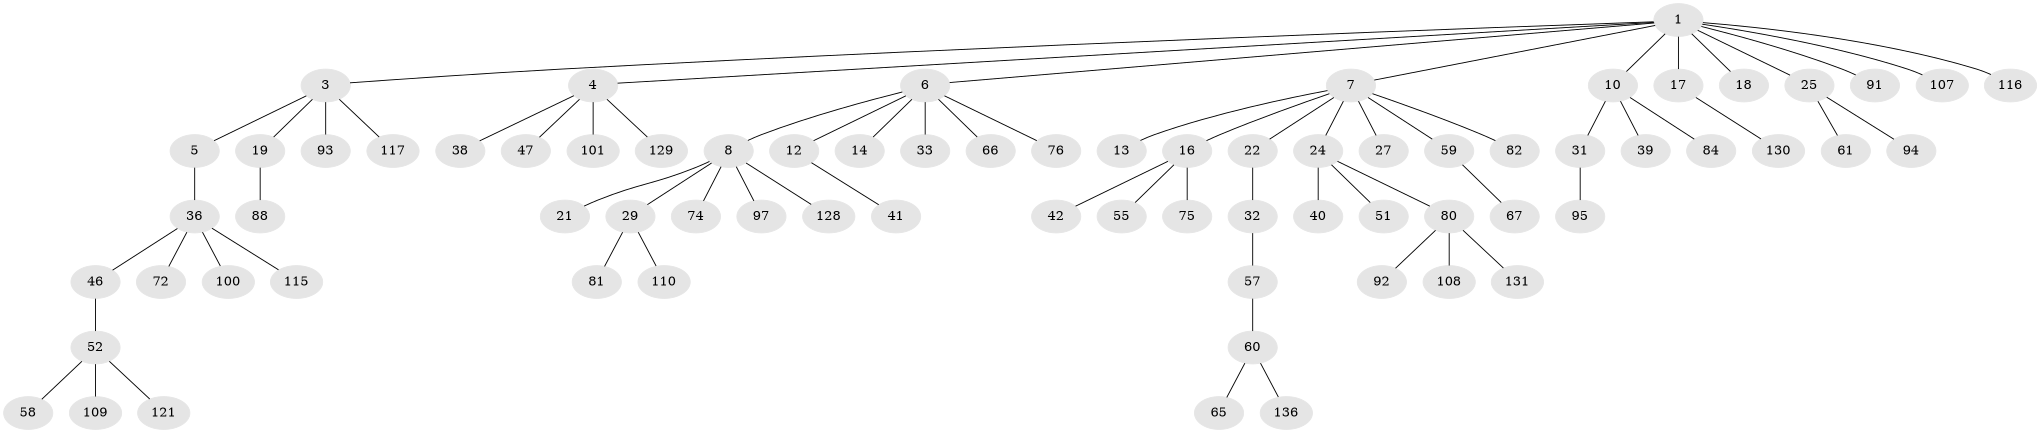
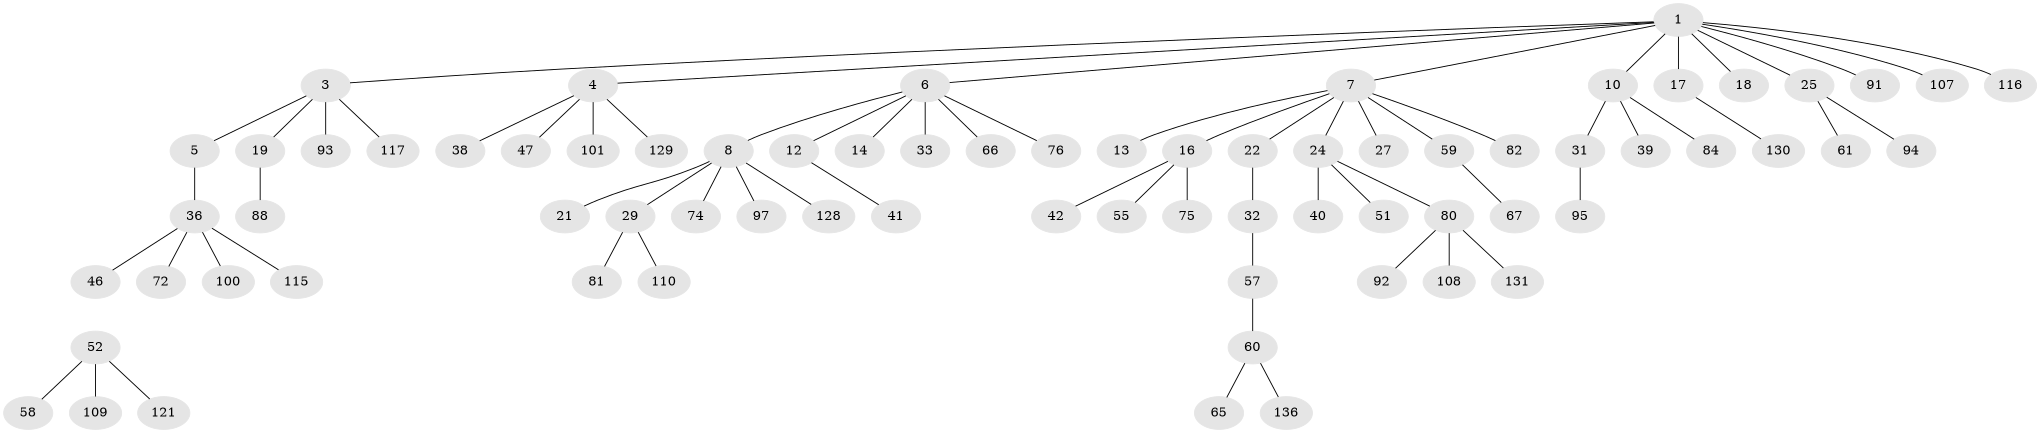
edge "46" -- "52": removed
